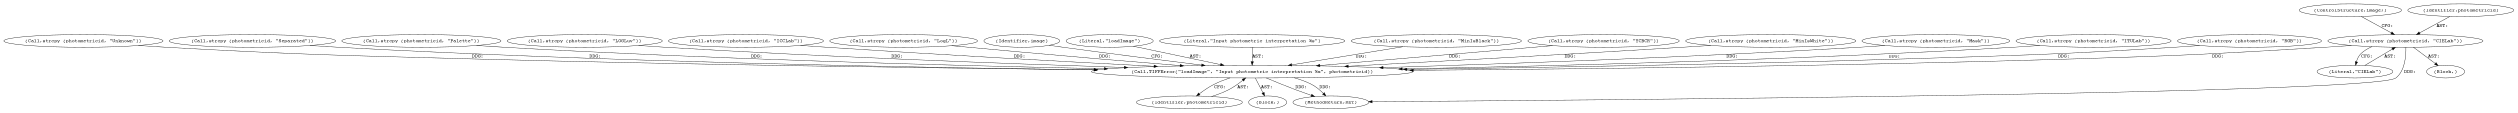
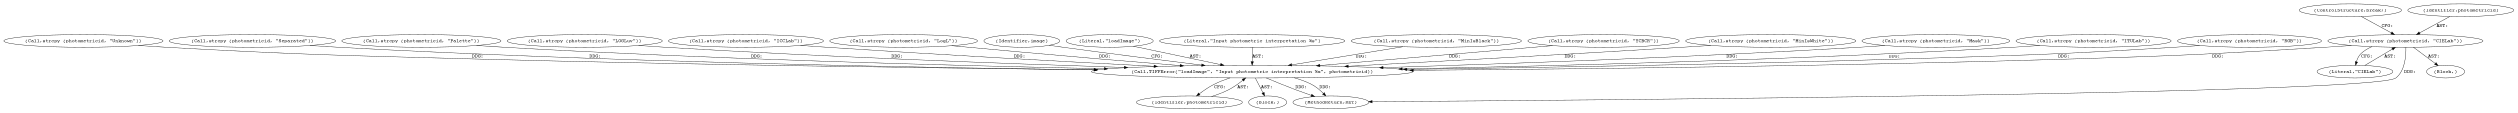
node "(ControlStructure,image;)": label "(ControlStructure,image;)" -> "(ControlStructure,break;)"
